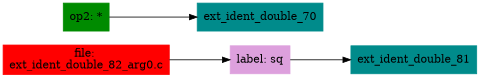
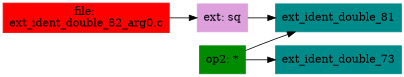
node "ext_ident_double_70": label "ext_ident_double_70" -> "ext_ident_double_73"
edge "op2: *" -> "ext_ident_double_81": added
node "label: sq": label "label: sq" -> "ext: sq"
